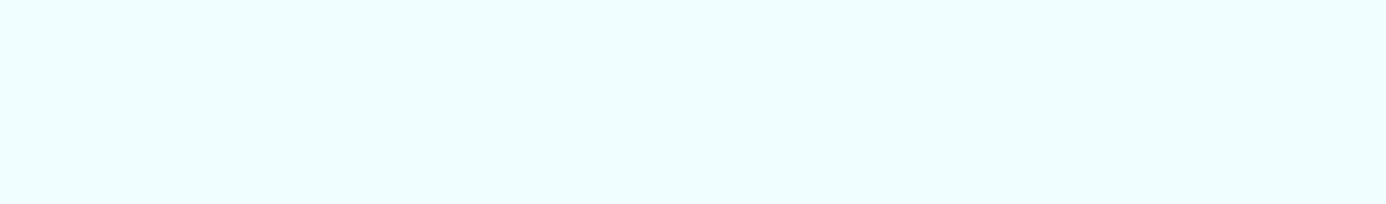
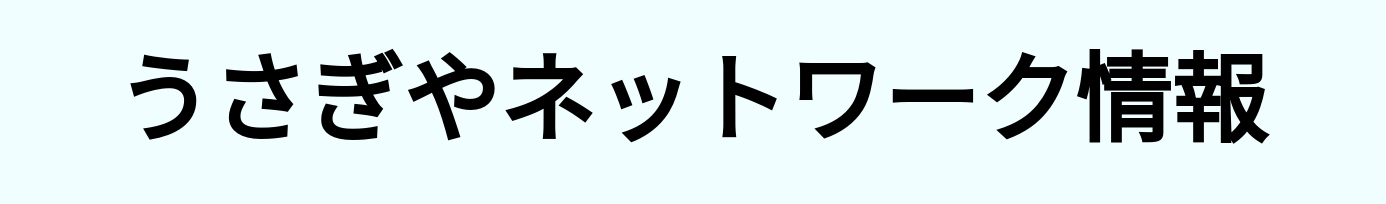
node "うさぎやネットワーク情報": added
